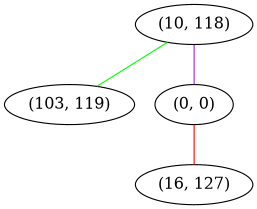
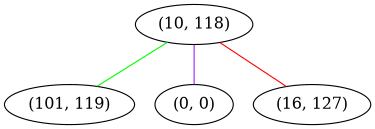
node "(103, 119)": label "(103, 119)" -> "(101, 119)"
edge "(0, 0)" -- "(16, 127)": now "(10, 118)" -- "(16, 127)"
